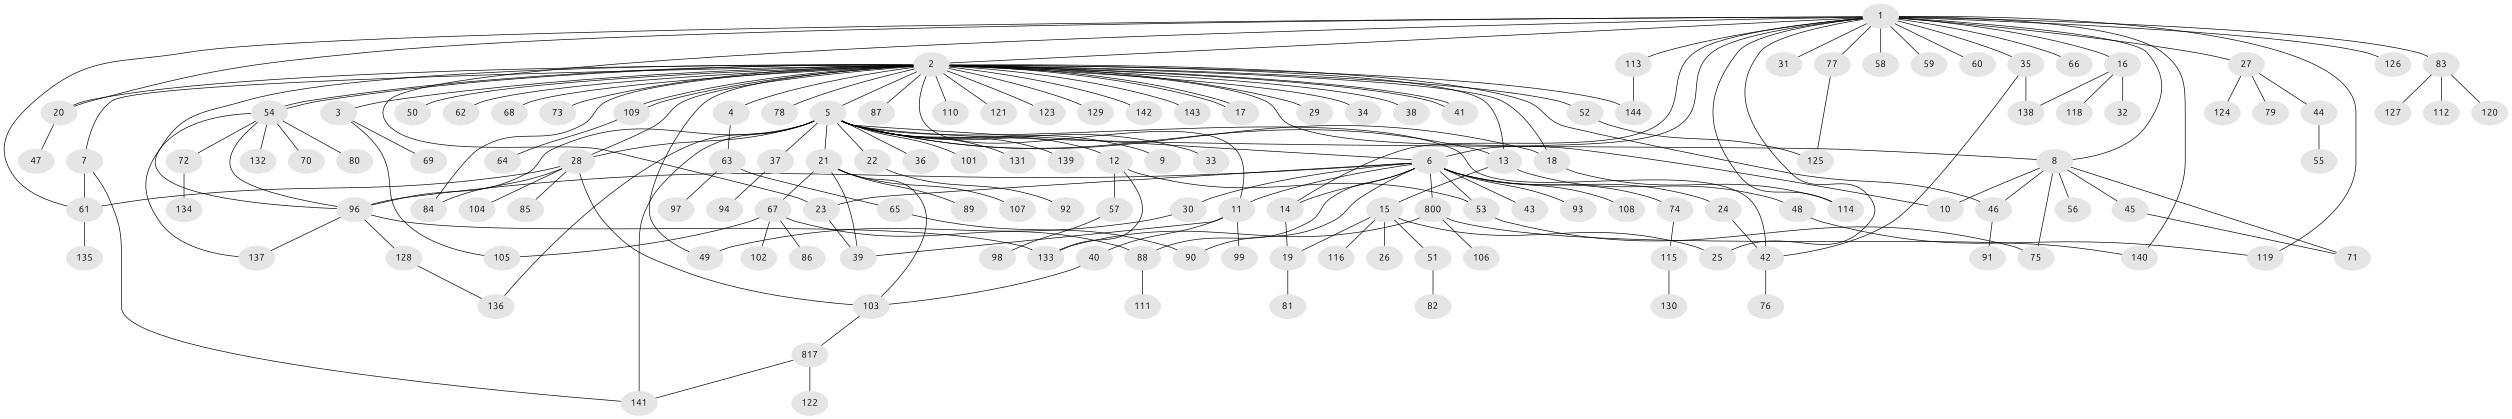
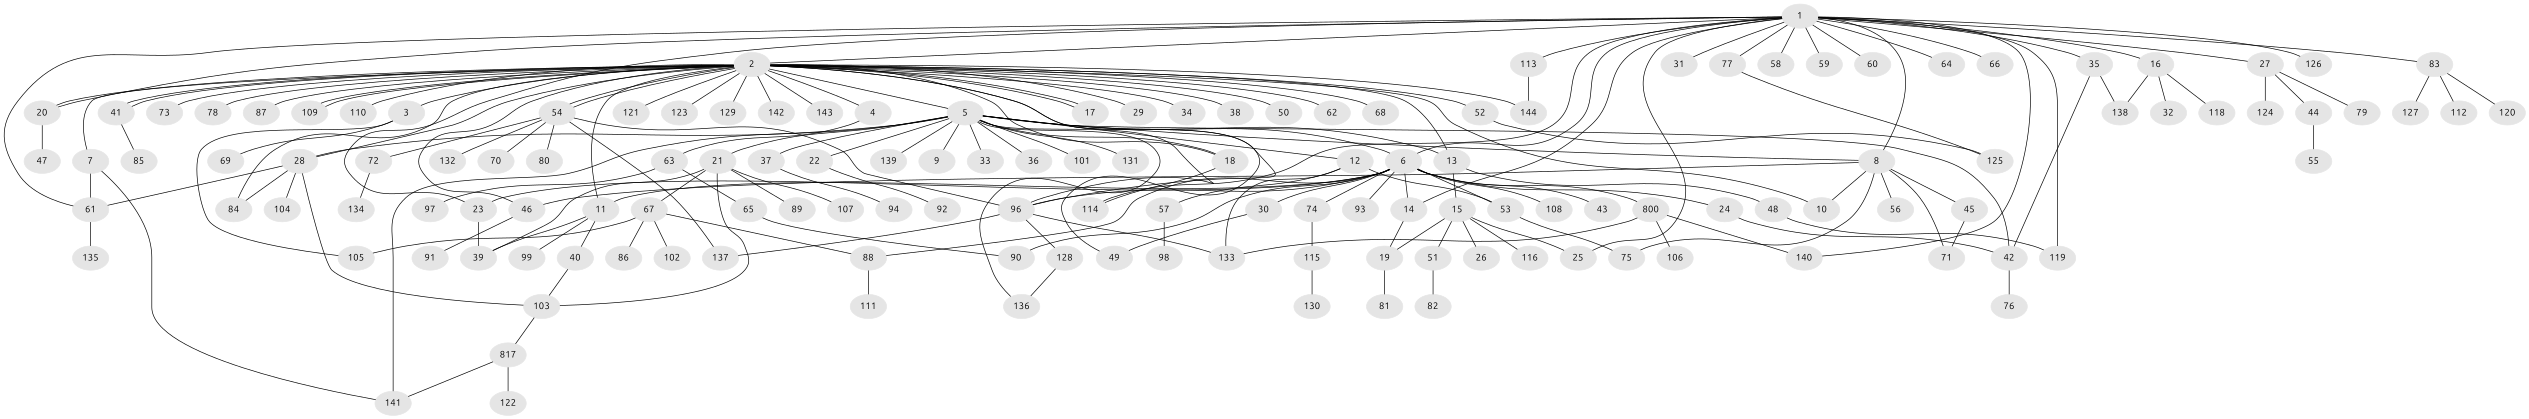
edge "109" -- "64": now "1" -- "64"
edge "28" -- "85": now "41" -- "85"
